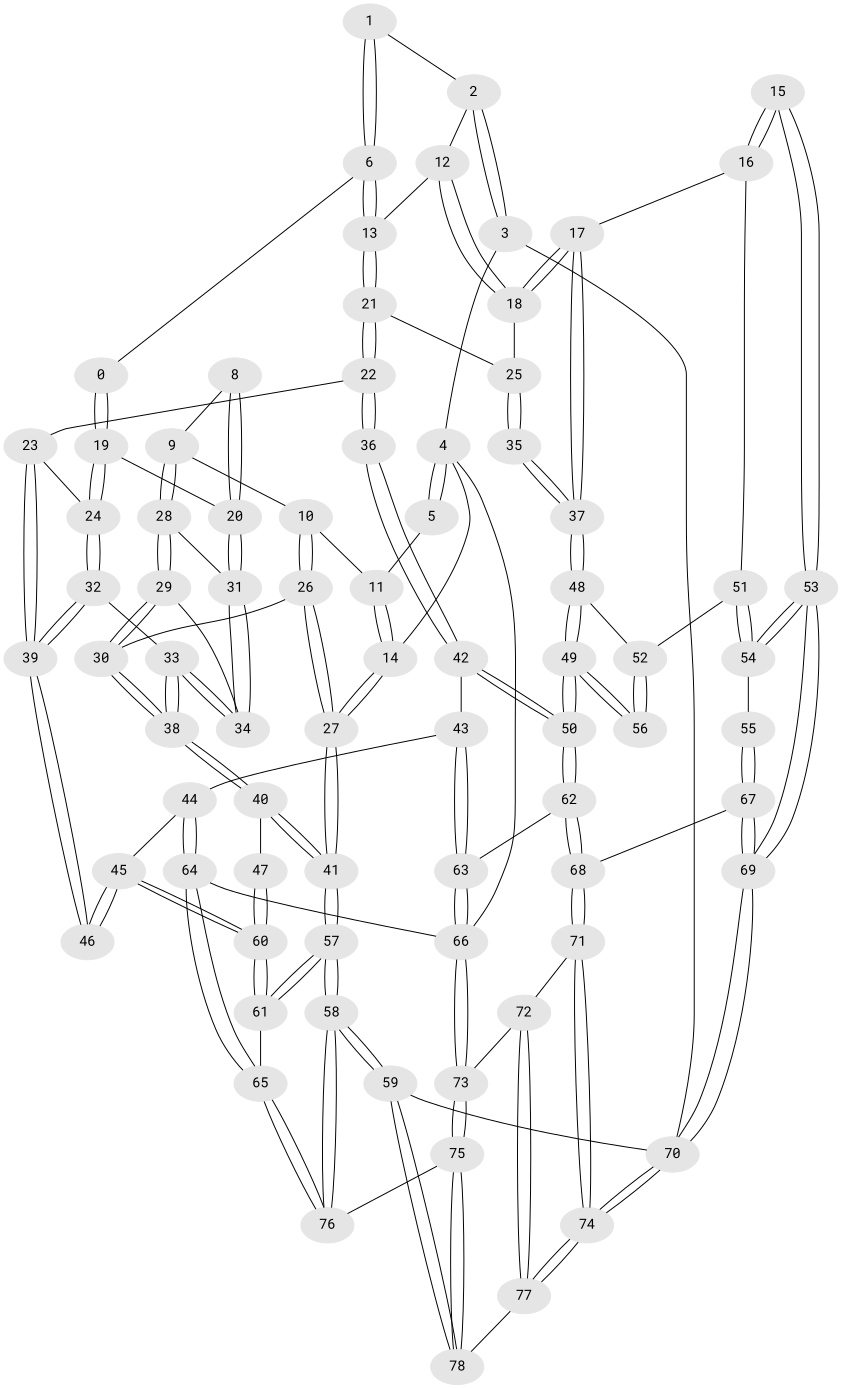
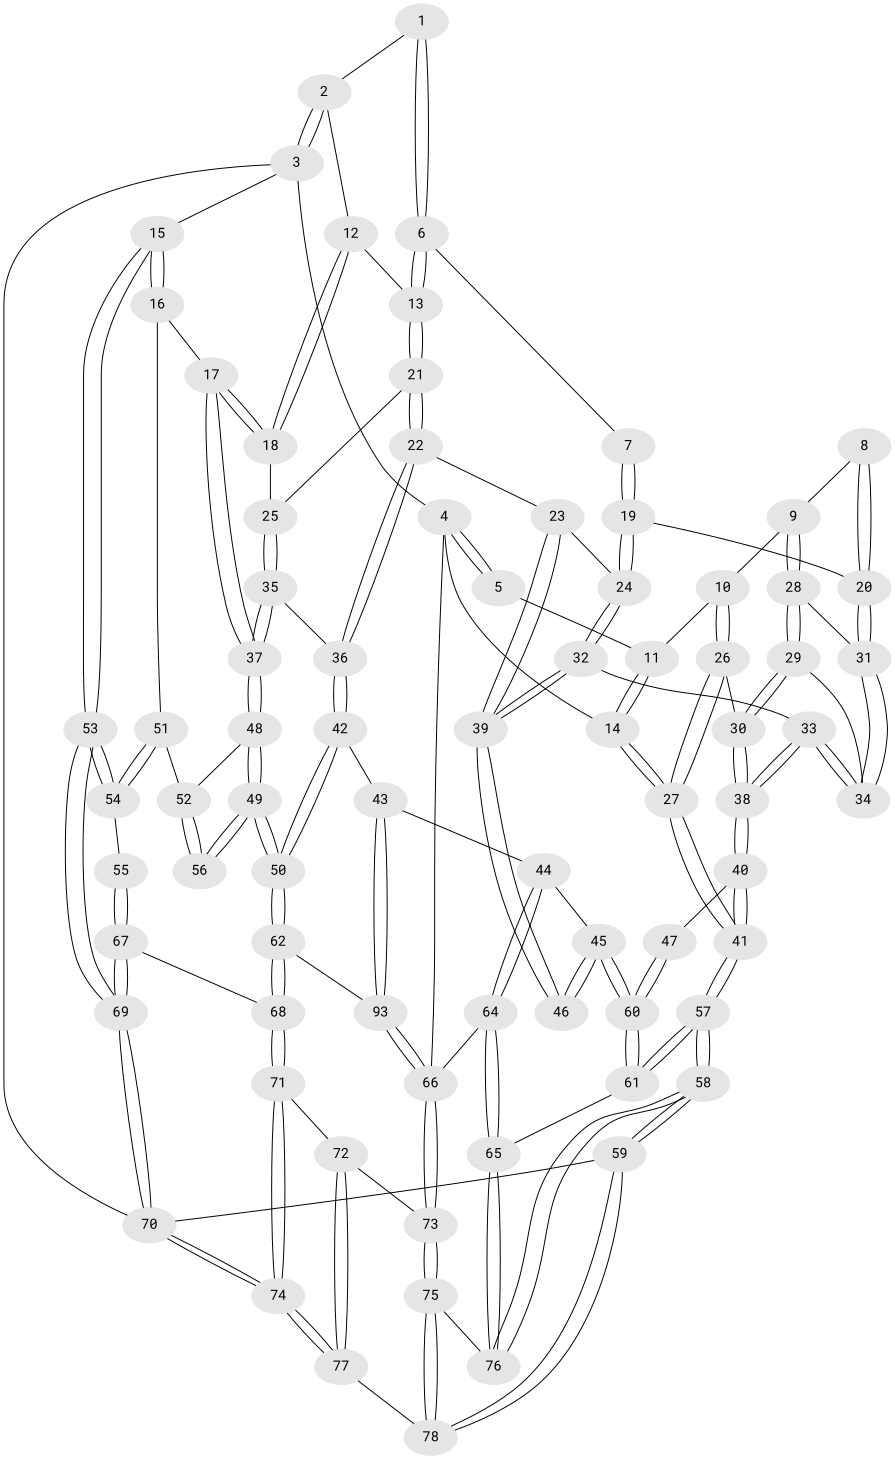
edge "3" -- "15": added
node "0": label "0" -> "7"
edge "35" -- "36": added
node "63": label "63" -> "93"
